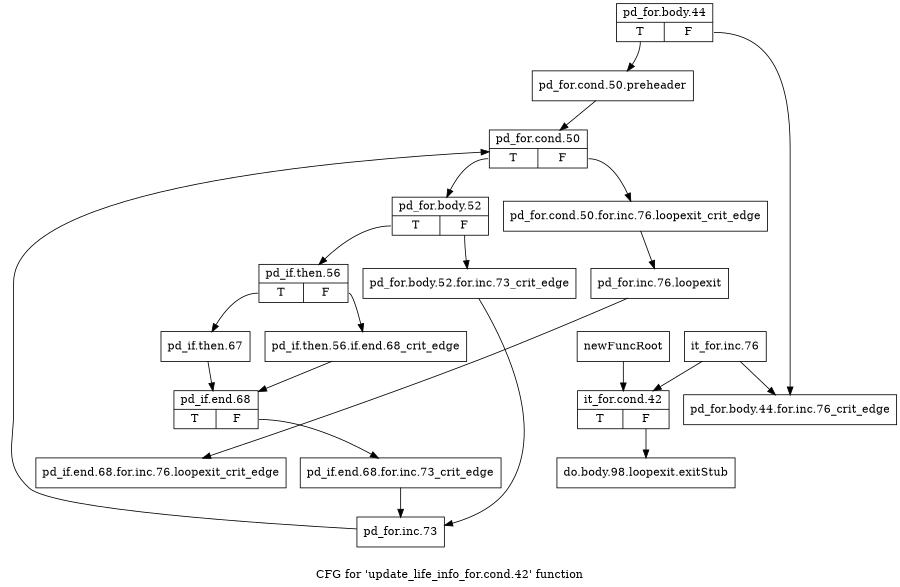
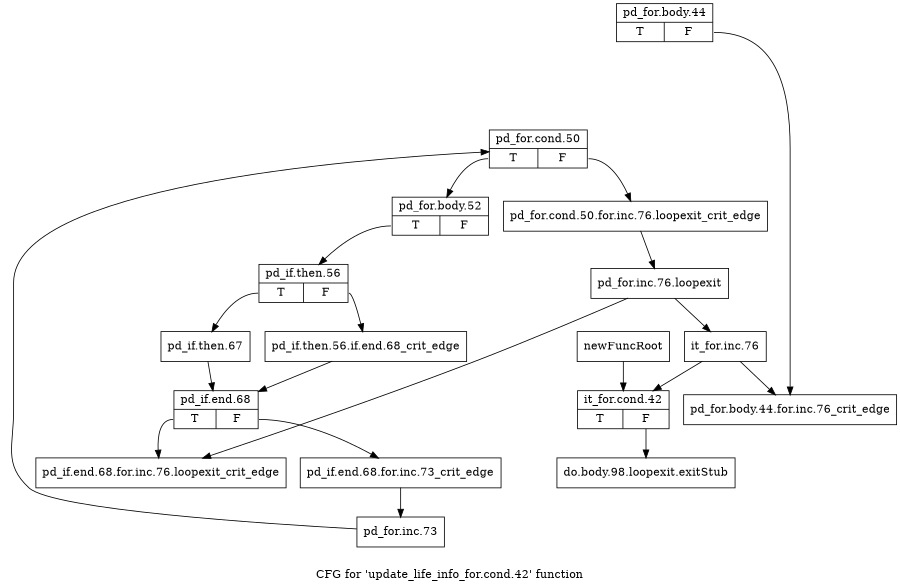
node "pd_for.cond.50.preheader": removed
node "pd_for.body.52.for.inc.73_crit_edge": removed
edge "pd_for.inc.76.loopexit" -> "it_for.inc.76": added
edge "pd_if.end.68" -> "pd_if.end.68.for.inc.76.loopexit_crit_edge": added
